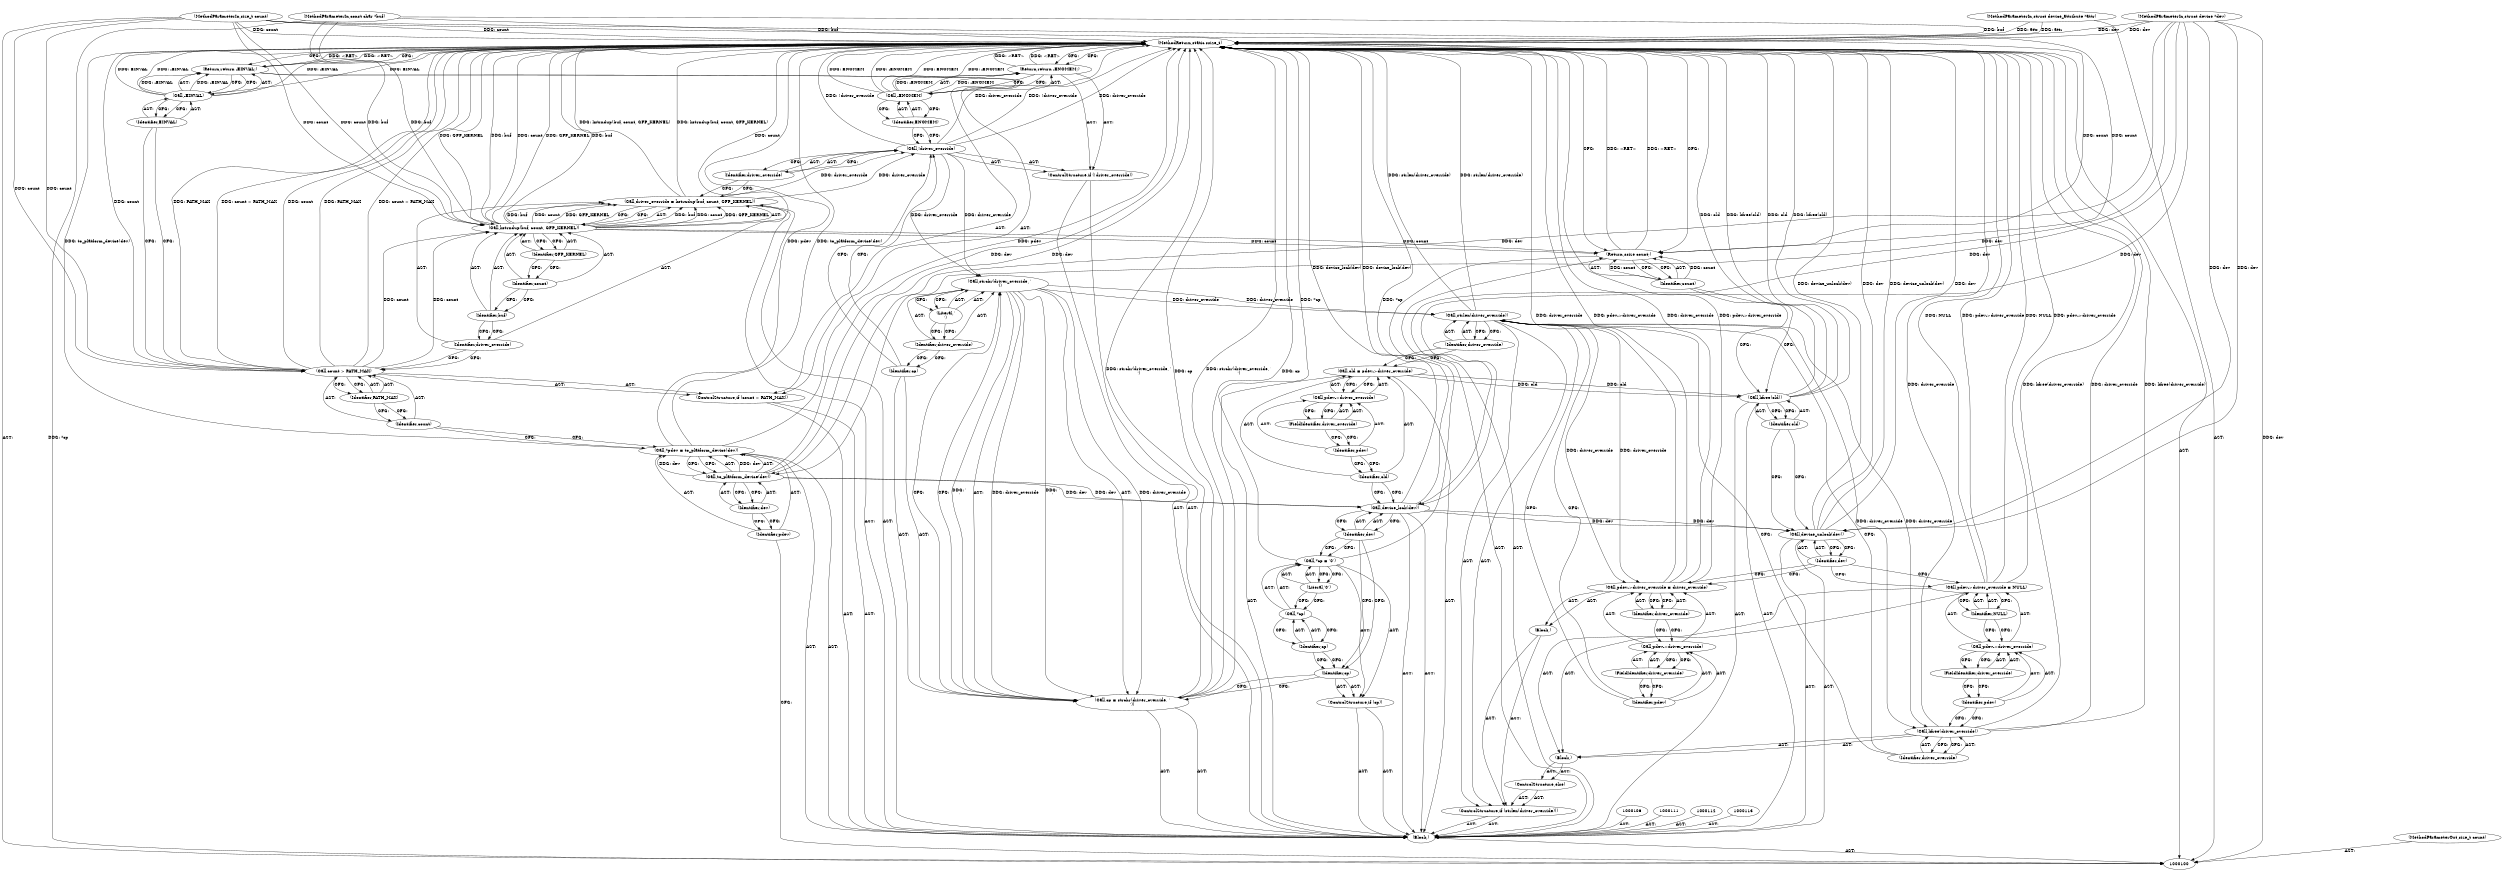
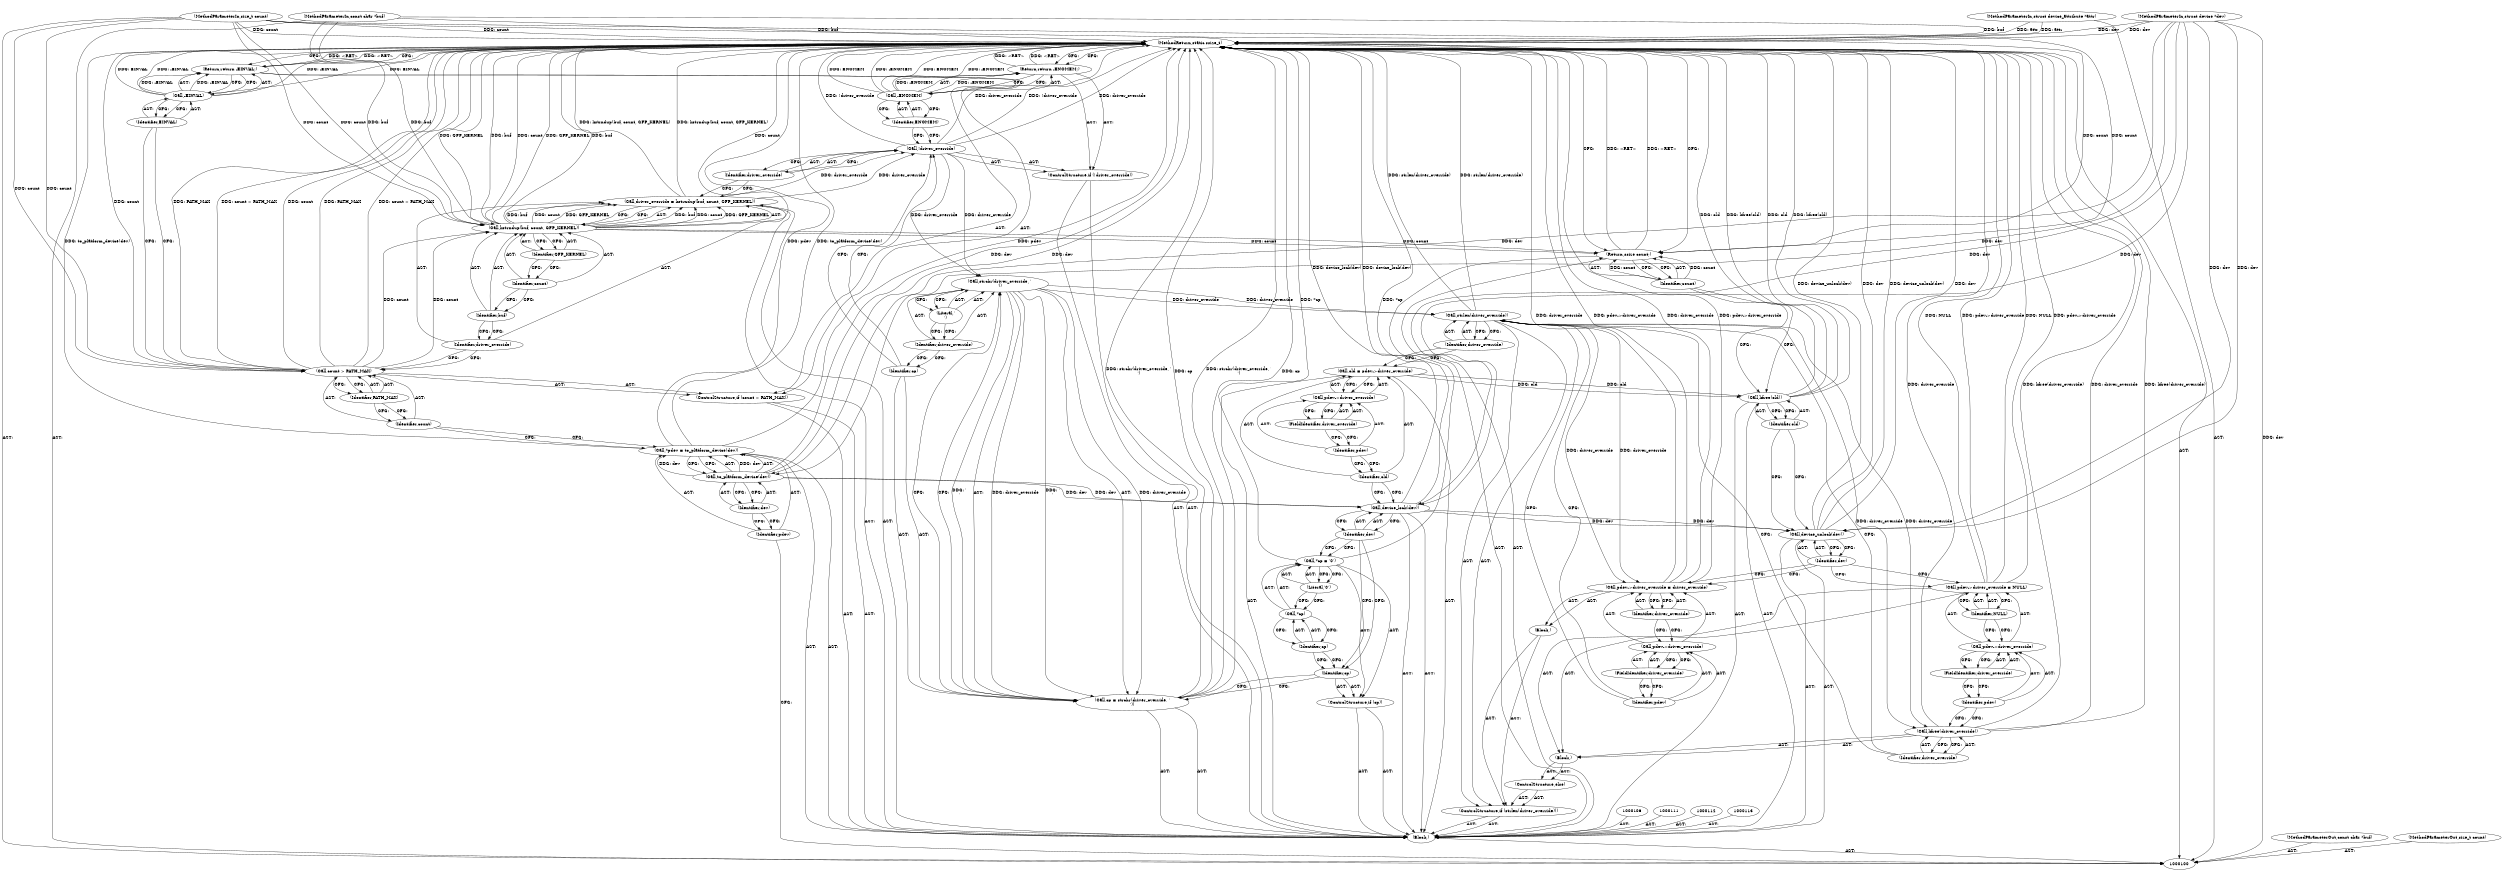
edge "(MethodParameterIn,const char *buf)" -> "1000100": label "DDG: *cp" -> "AST: "
node "(MethodParameterOut,const char *buf)": added
